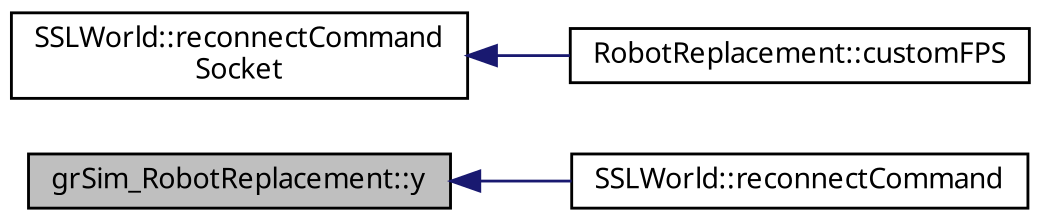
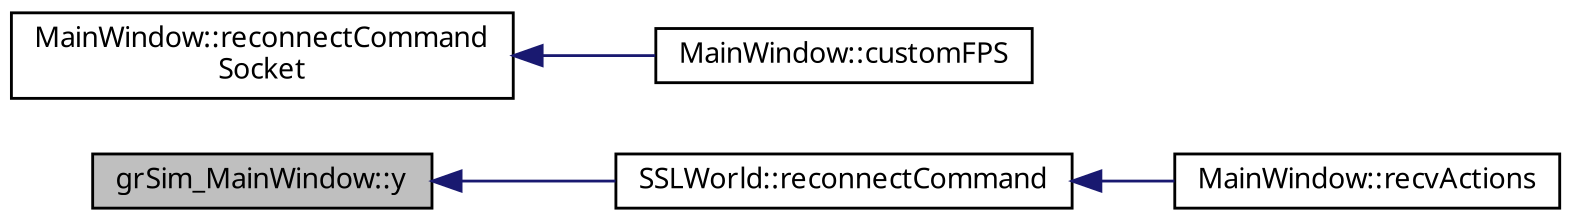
node "SSLWorld::reconnectCommand Socket": label "SSLWorld::reconnectCommand Socket" -> "MainWindow::reconnectCommand Socket"
node "RobotReplacement::customFPS": label "RobotReplacement::customFPS" -> "MainWindow::customFPS"
node "grSim_RobotReplacement::y": label "grSim_RobotReplacement::y" -> "grSim_MainWindow::y"
node "MainWindow::recvActions": added
